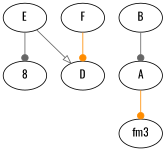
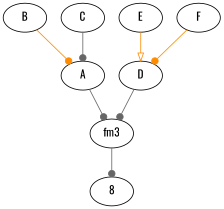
node "C": added
edge "E" -> "8": now "fm3" -> "8"
edge "B" -> "A": color gray40 -> darkorange
edge "E" -> "D": color gray40 -> darkorange
edge "A" -> "fm3": color darkorange -> gray40
edge "D" -> "fm3": added
